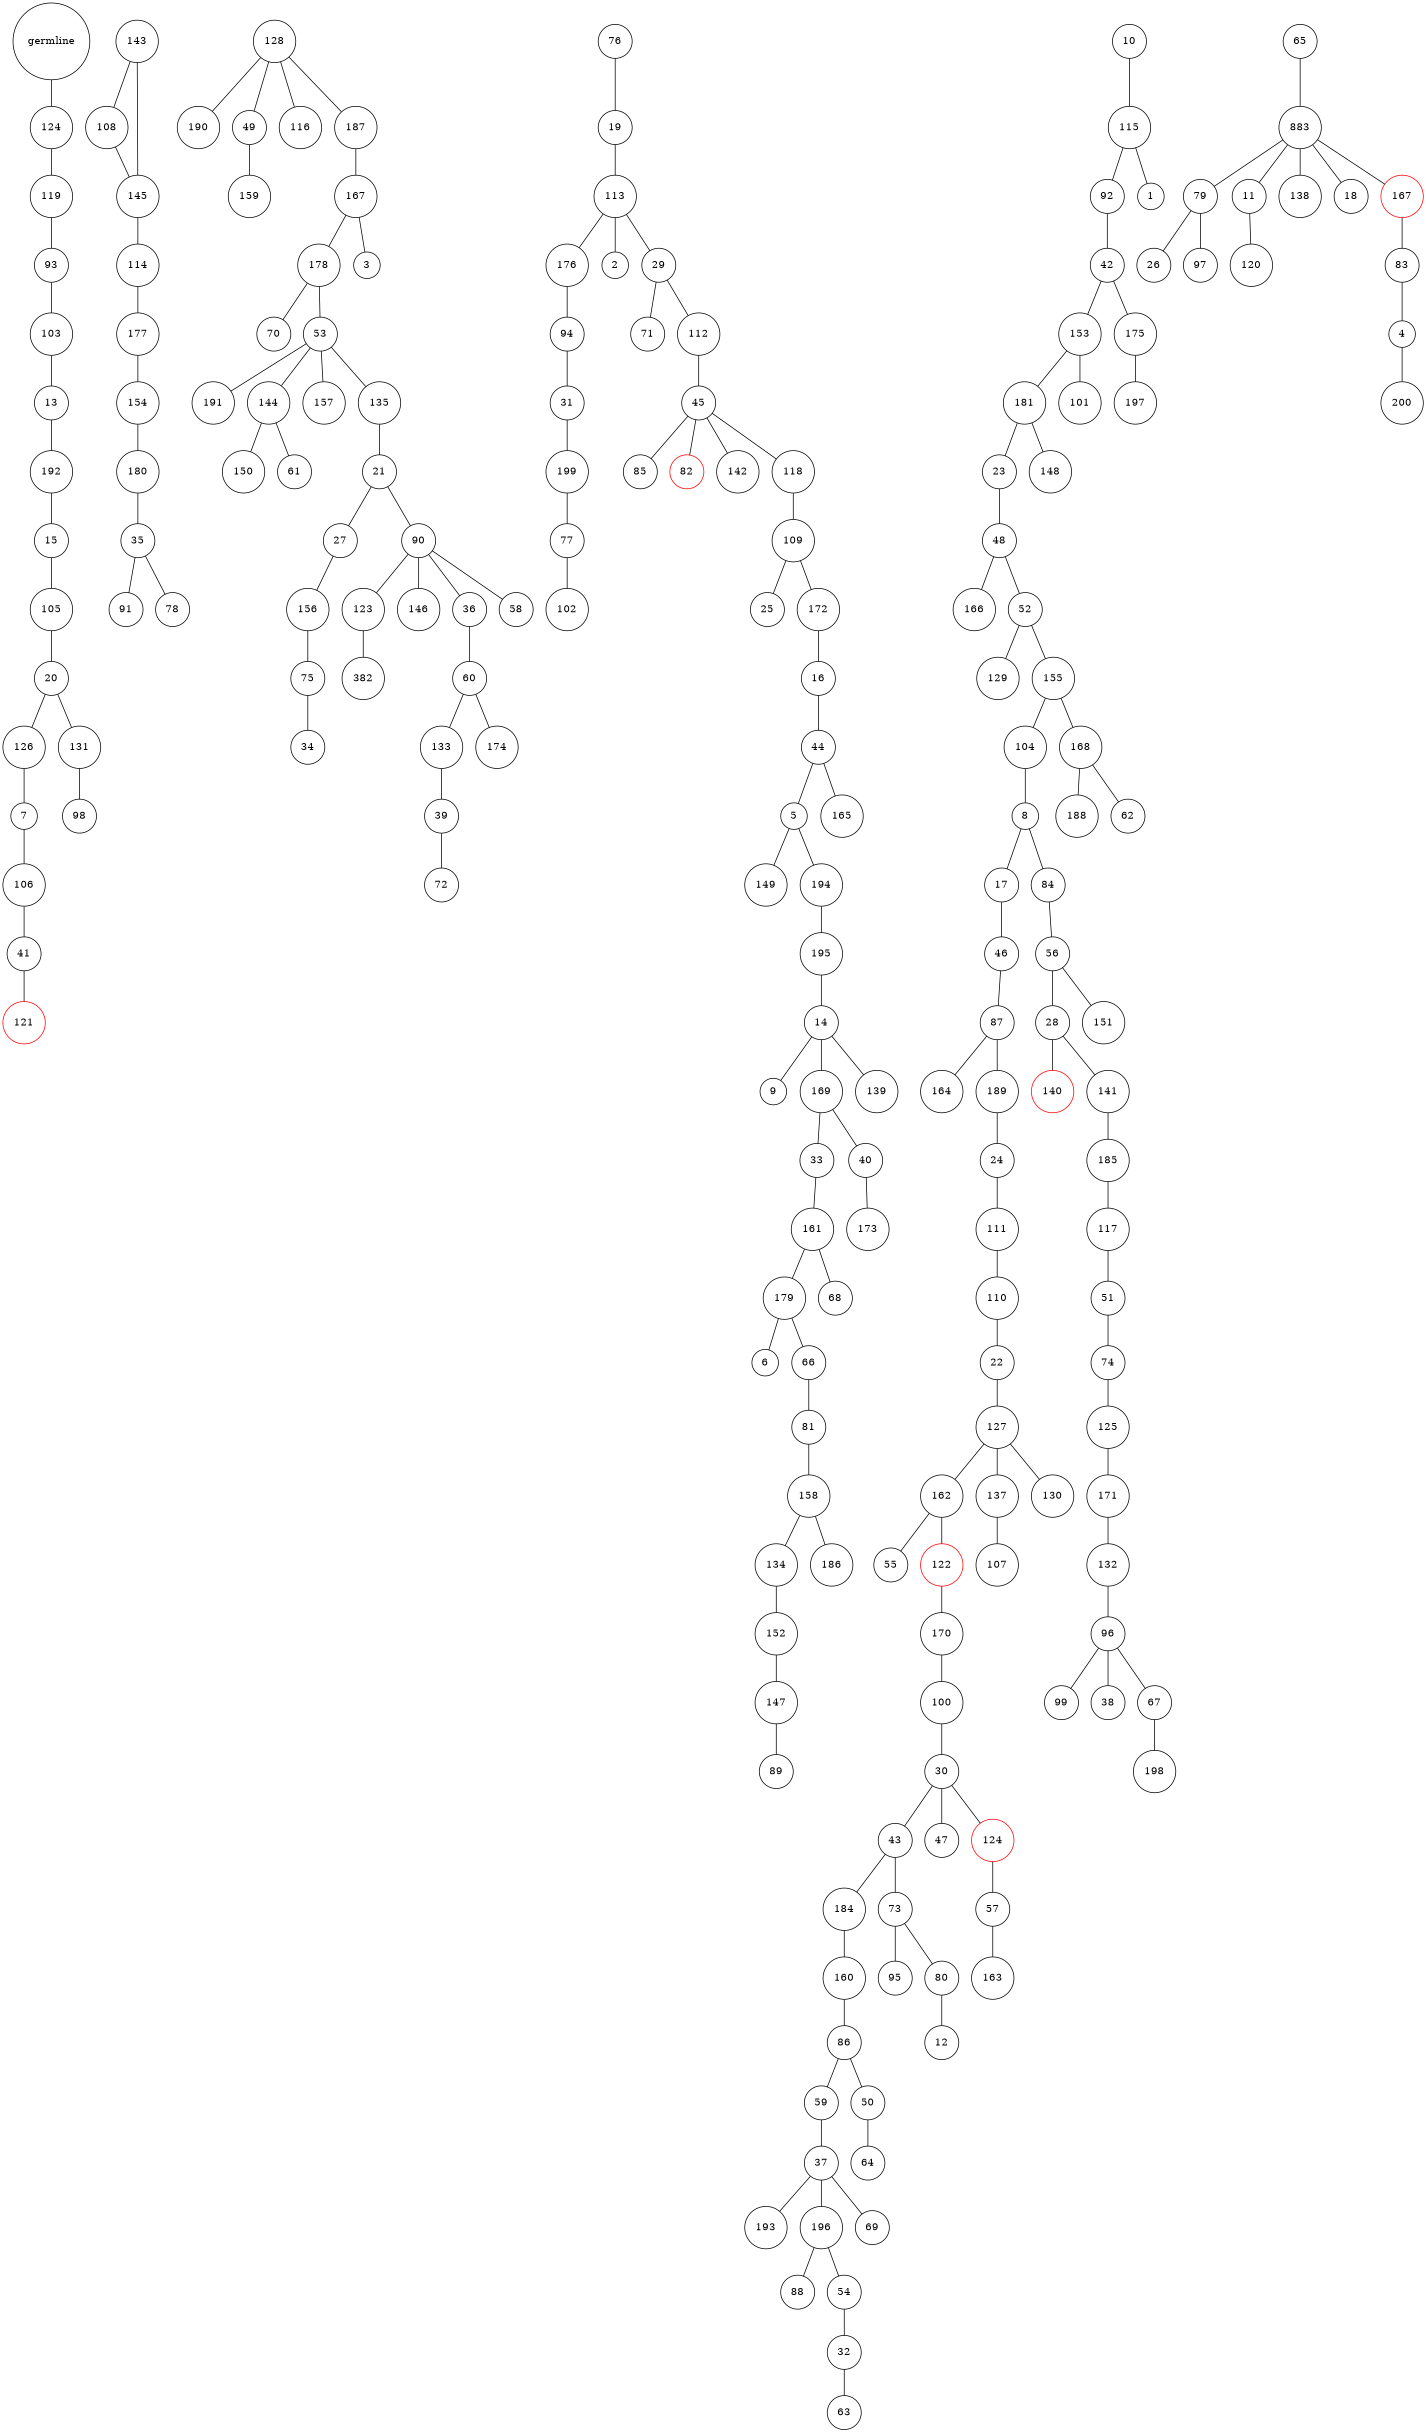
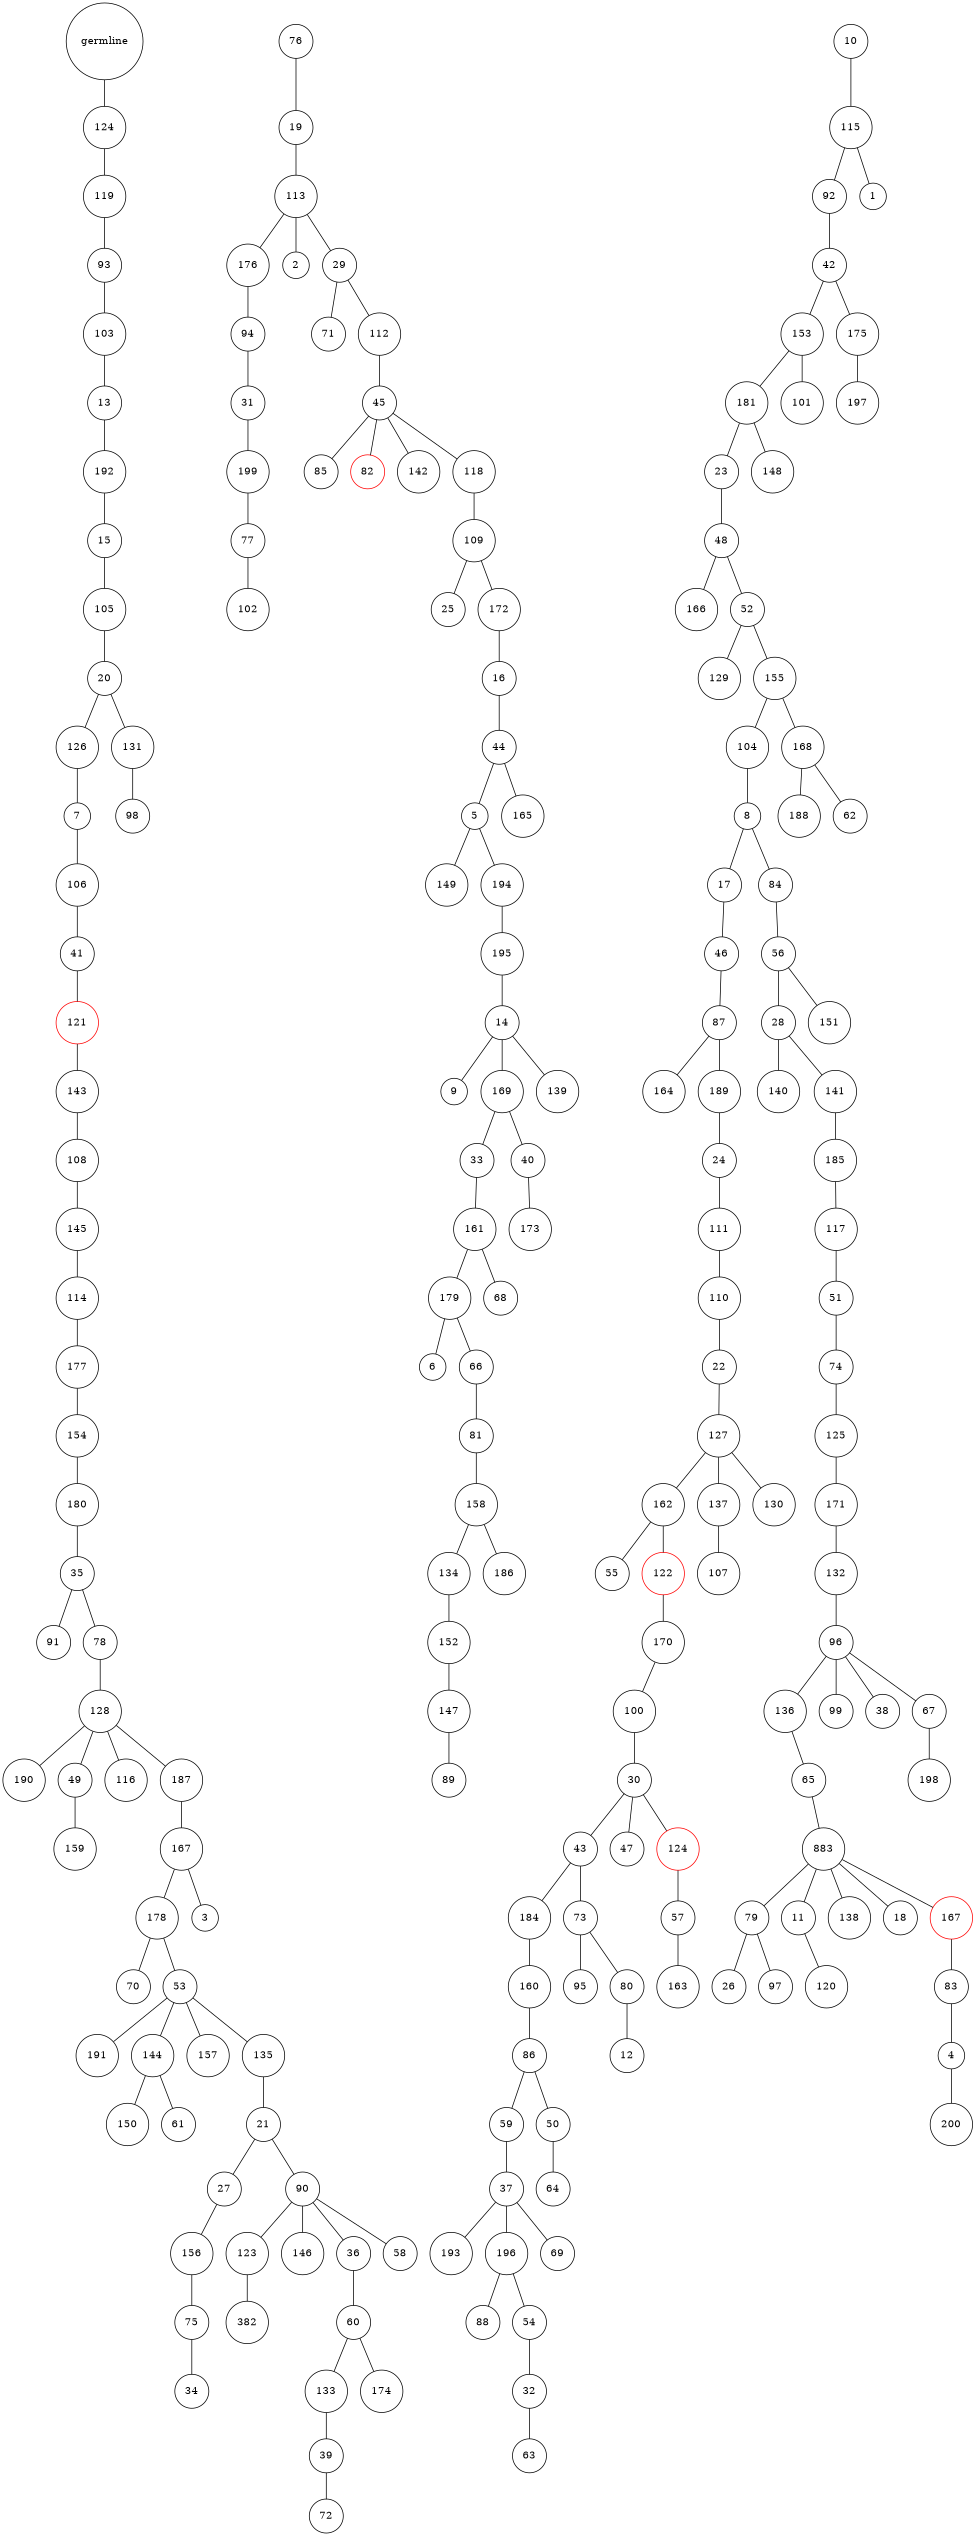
edge "143" -- "145": now "143" -- "121"
node "140": color red -> black
edge "78" -- "128": added
node "136": added
